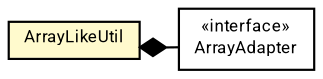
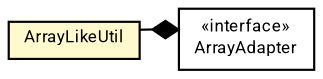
edge "ArrayAdapter" -> "ArrayLikeUtil": reversed
